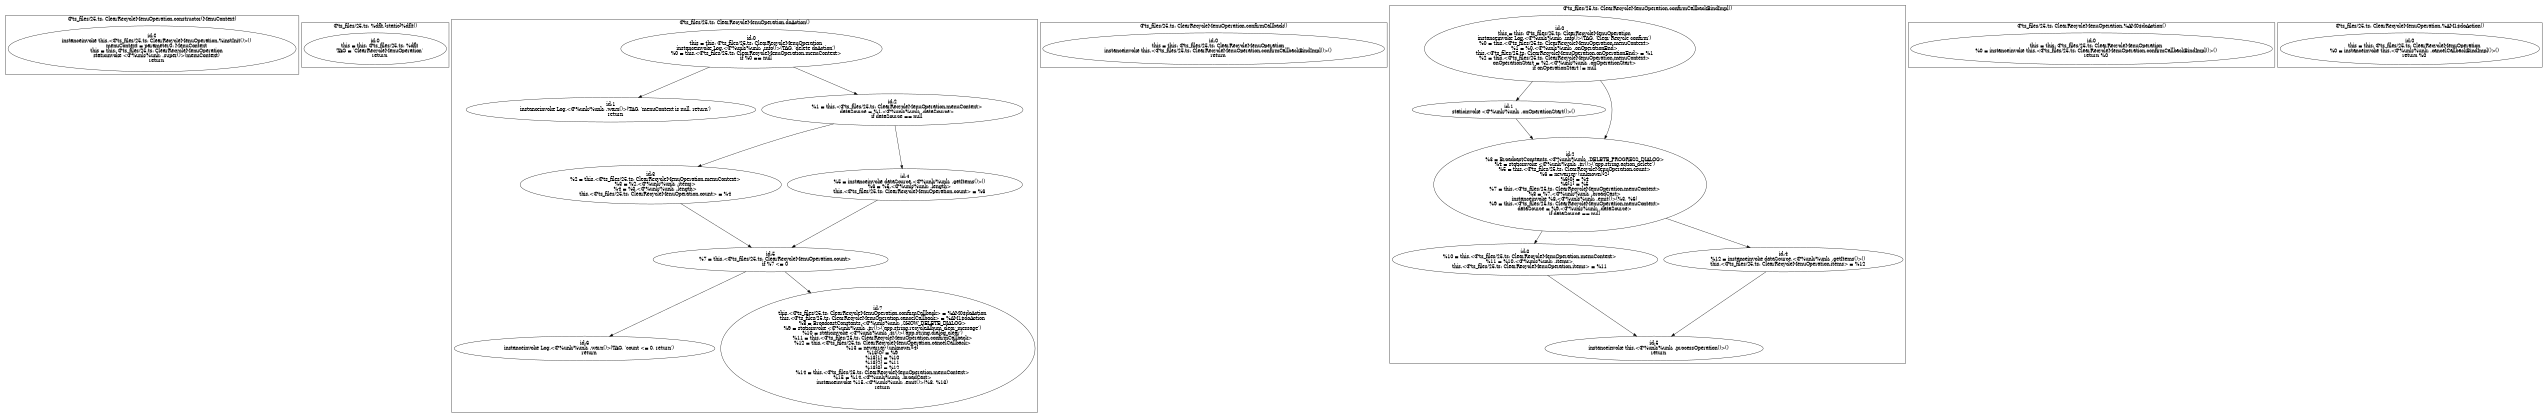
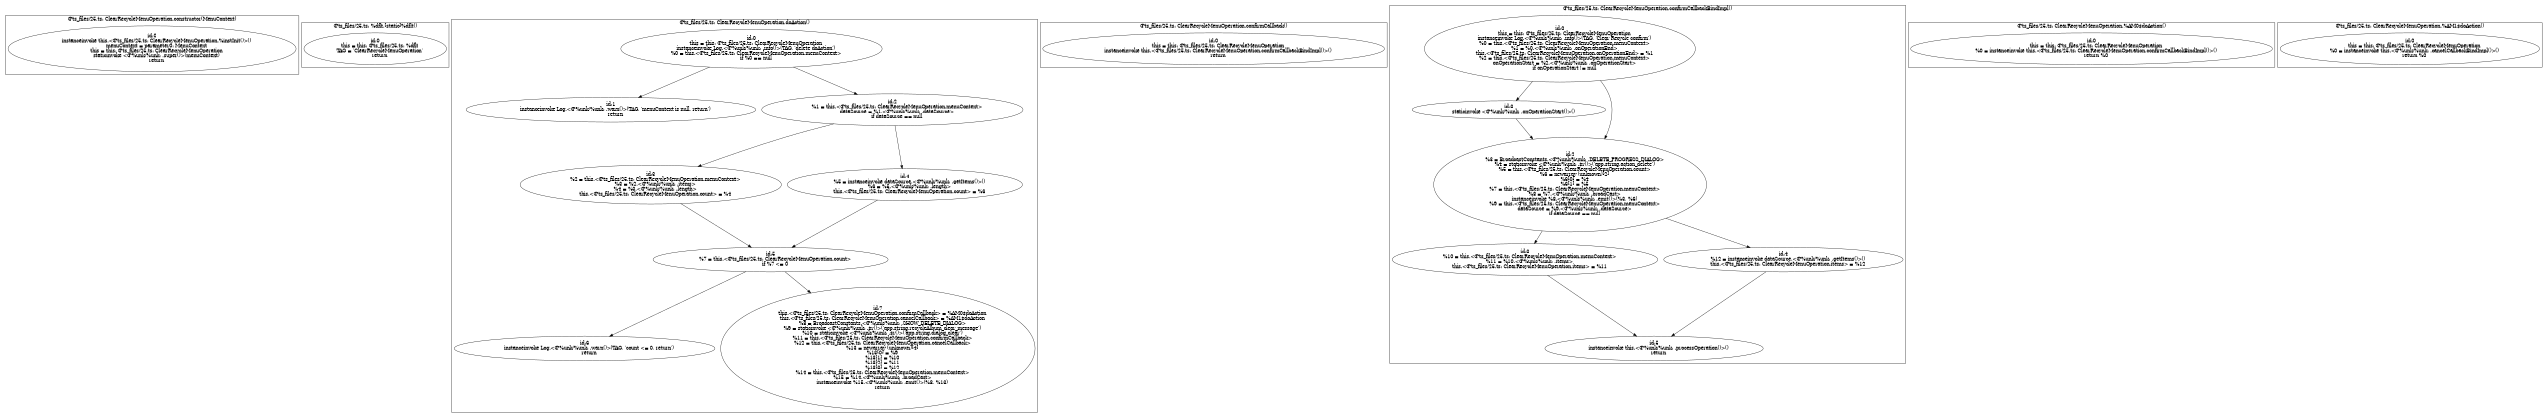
node "id:1 staticinvoke <@%unk/%unk: .onOperationStart()>()": label "id:1 staticinvoke <@%unk/%unk: .onOperationStart()>()" -> "id:3 staticinvoke <@%unk/%unk: .onOperationStart()>()"
